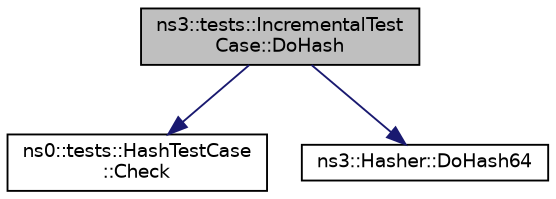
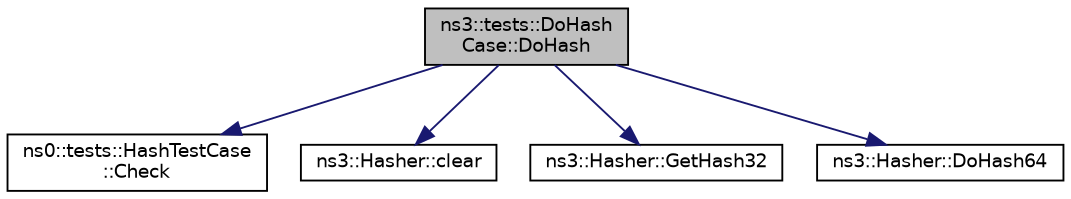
node "ns3::tests::IncrementalTest Case::DoHash": label "ns3::tests::IncrementalTest Case::DoHash" -> "ns3::tests::DoHash Case::DoHash"
node "ns3::Hasher::clear": added
node "ns3::Hasher::GetHash32": added
